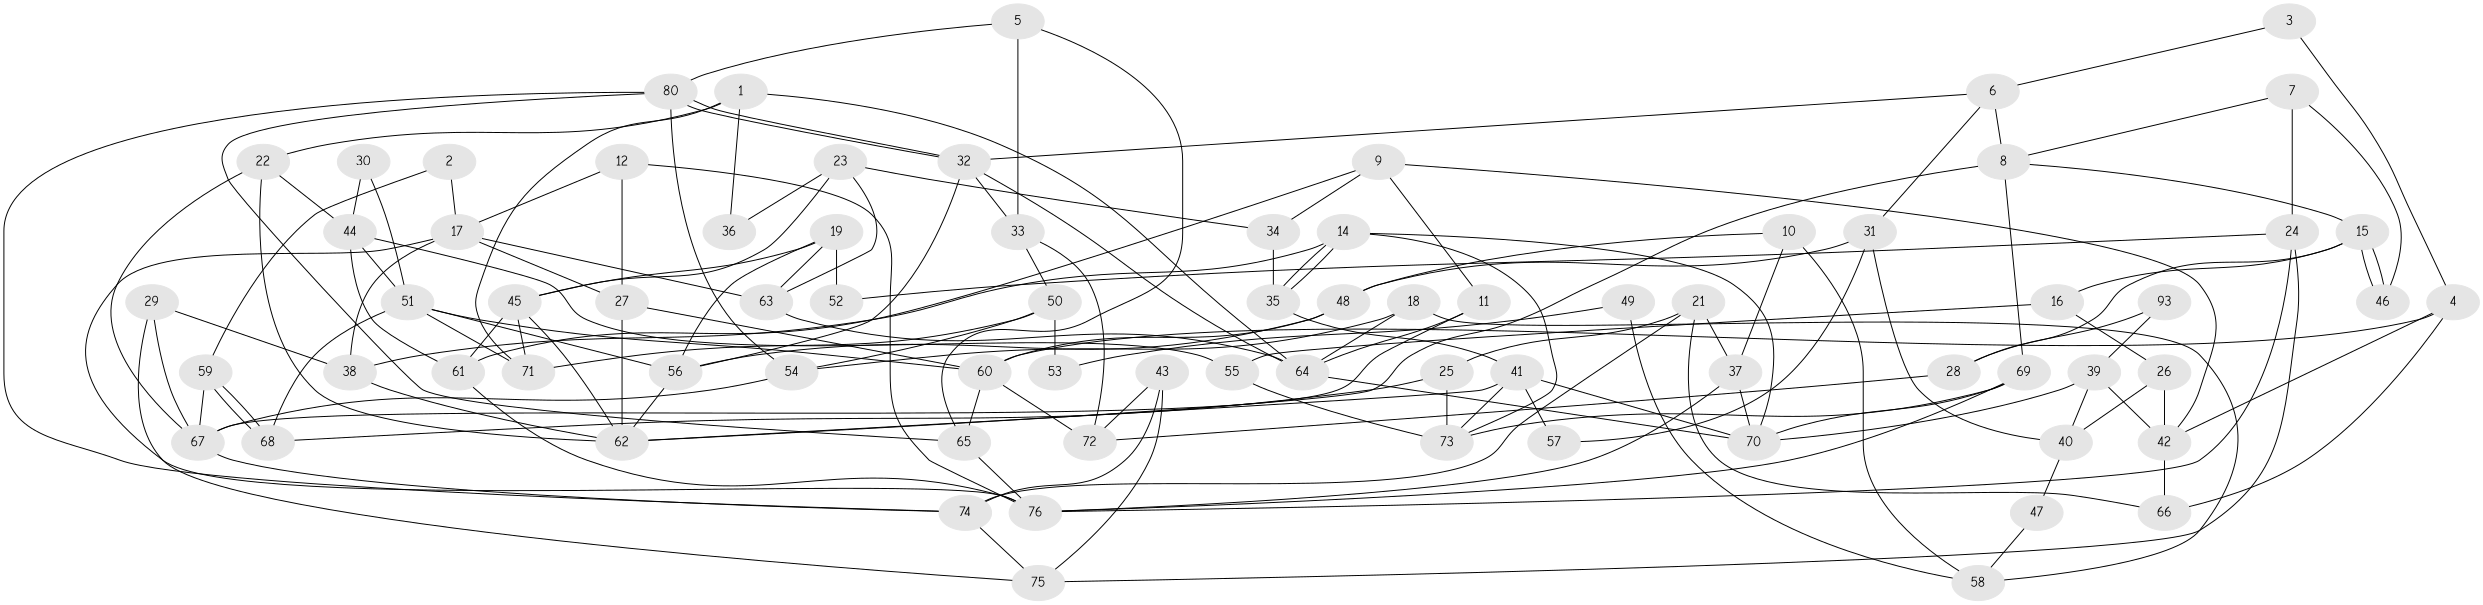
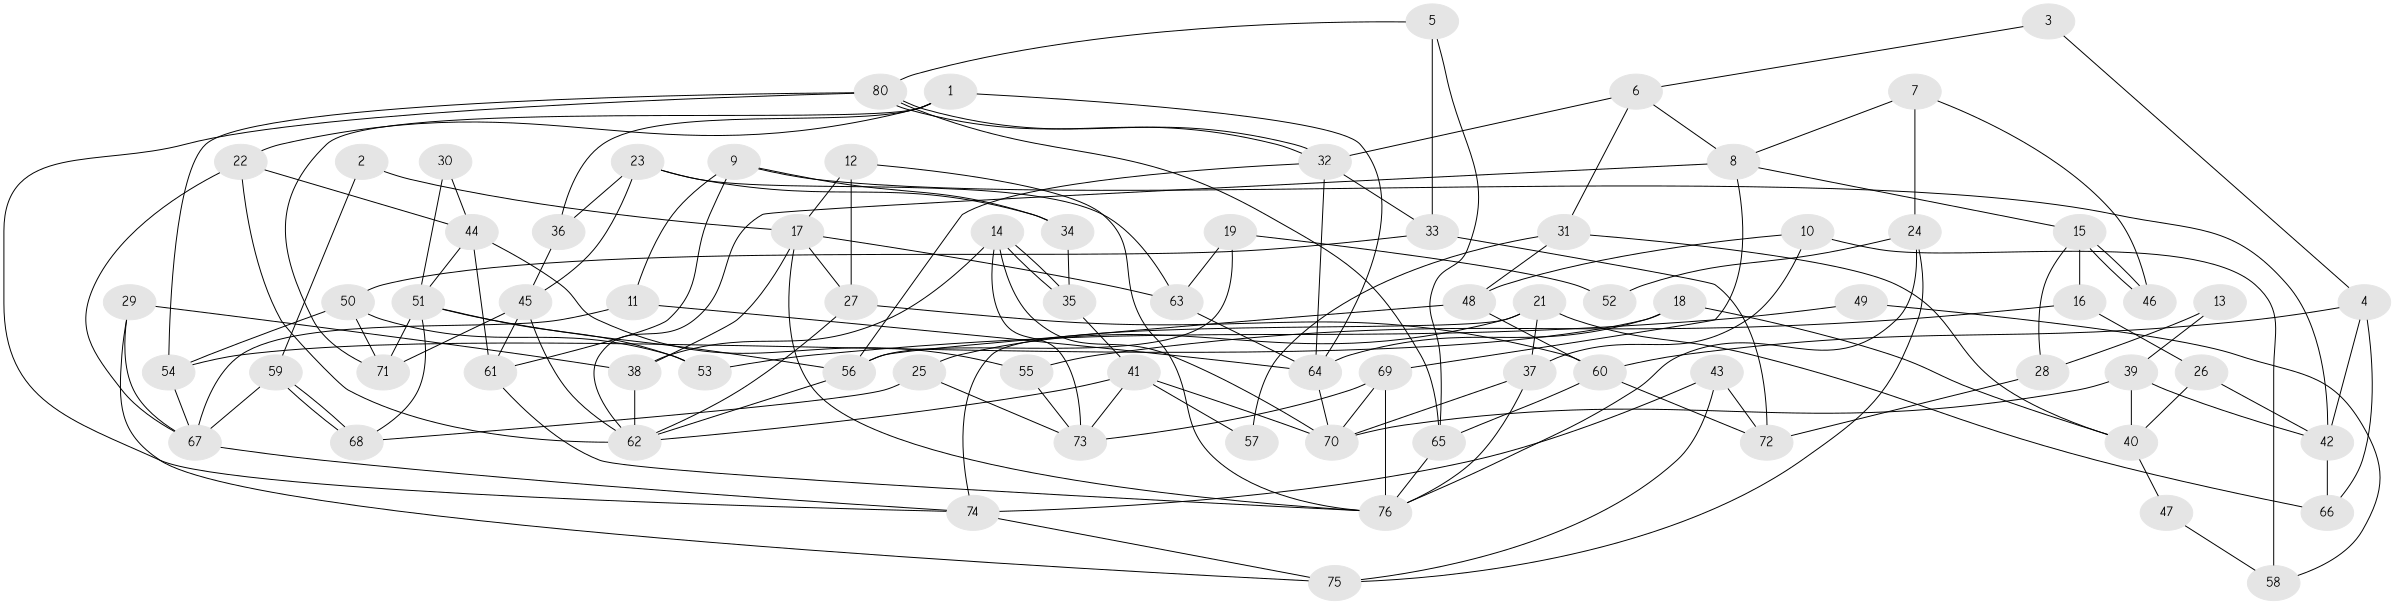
edge "19" -- "45": now "36" -- "45"
node "93": label "93" -> "13"
edge "18" -- "58": now "18" -- "40"
edge "51" -- "60": now "51" -- "53"
